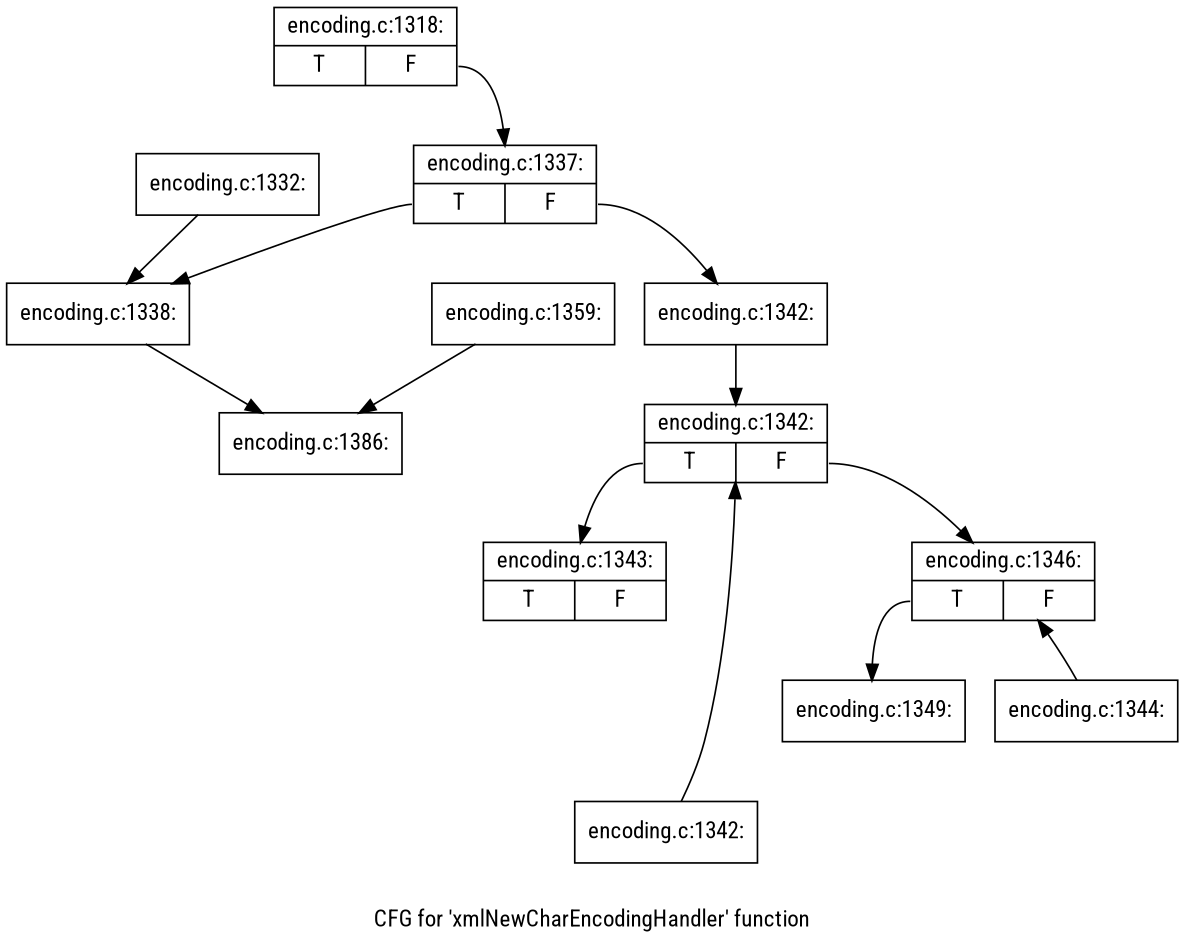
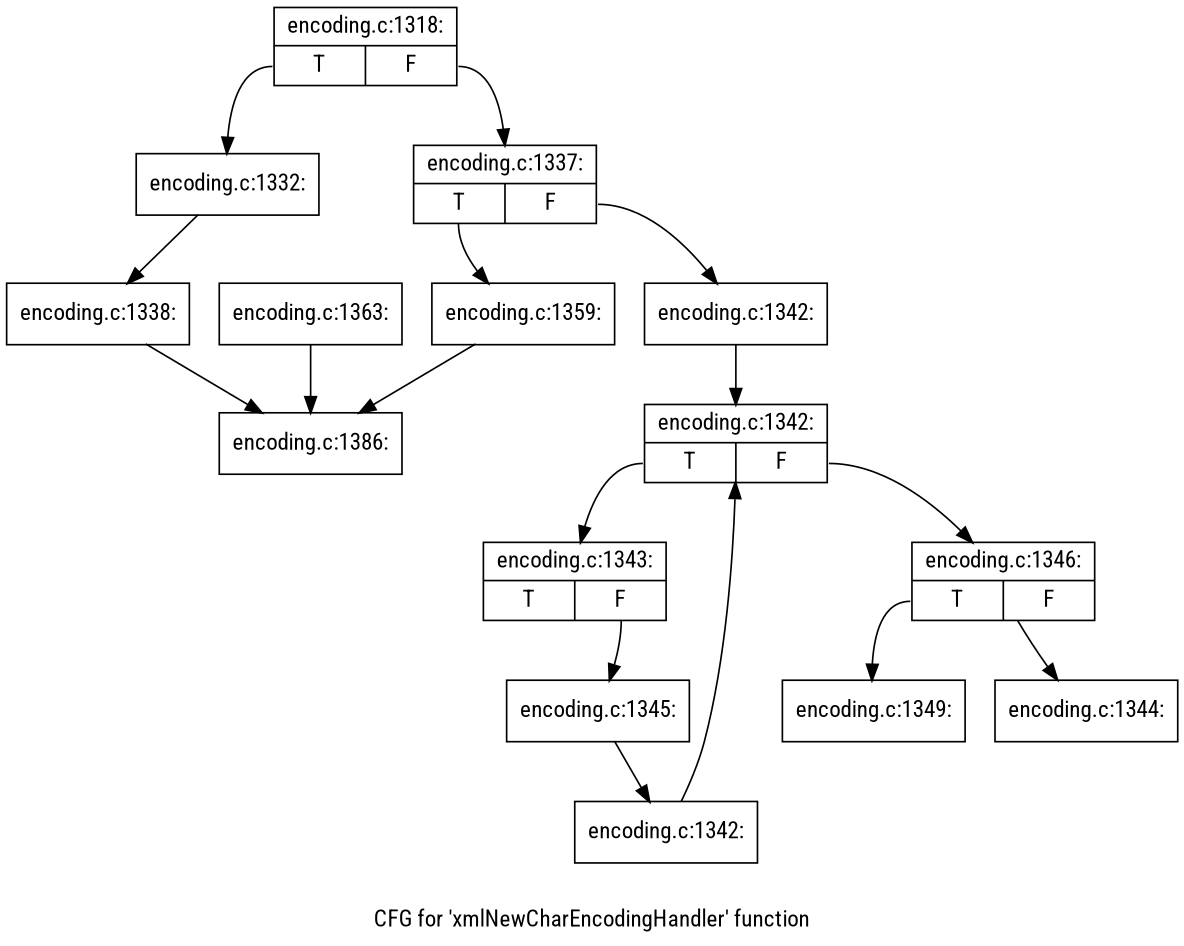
edge "encoding.c:1318:" -> "encoding.c:1332:": added
edge "encoding.c:1337:" -> "encoding.c:1338:": now "encoding.c:1337:" -> "encoding.c:1359:"
node "encoding.c:1363:": added
edge "encoding.c:1344:" -> "encoding.c:1346:": reversed
node "encoding.c:1345:": added
